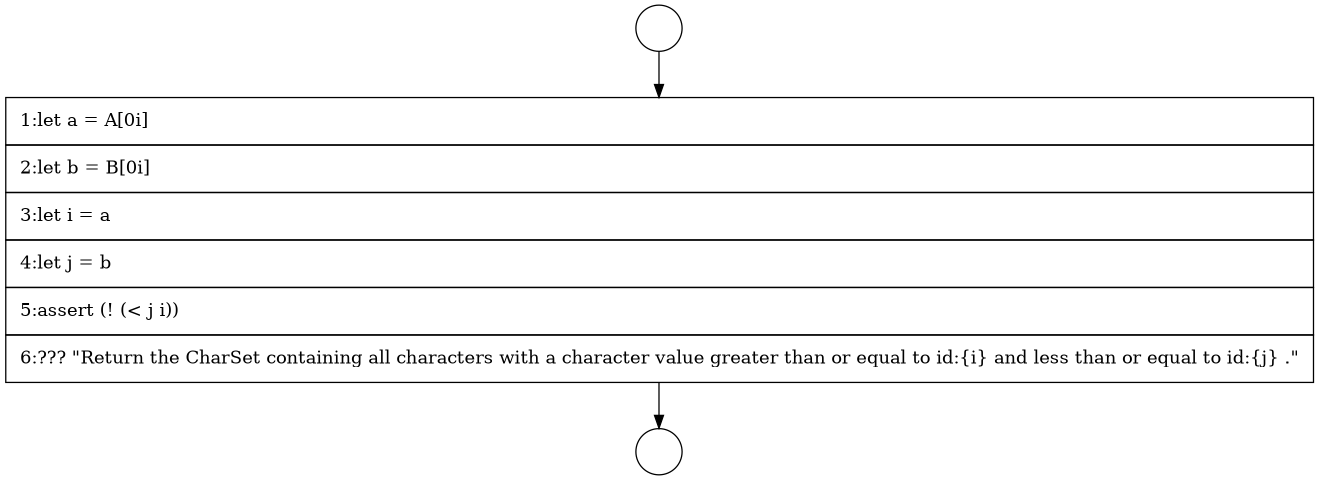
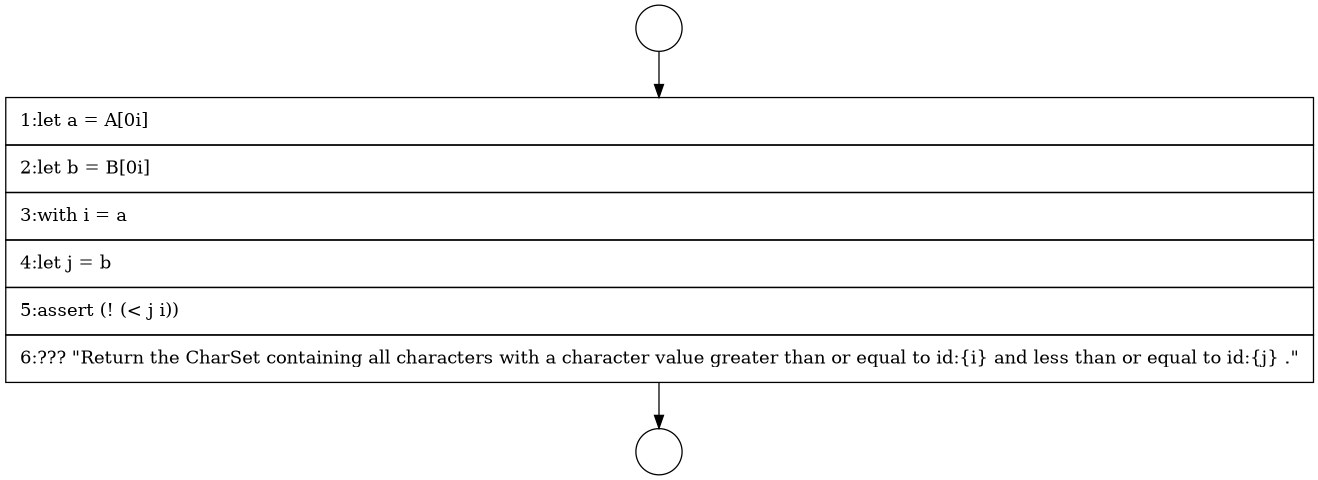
node "1:let a = A[0i]": text "3:let i = a" -> "3:with i = a"
